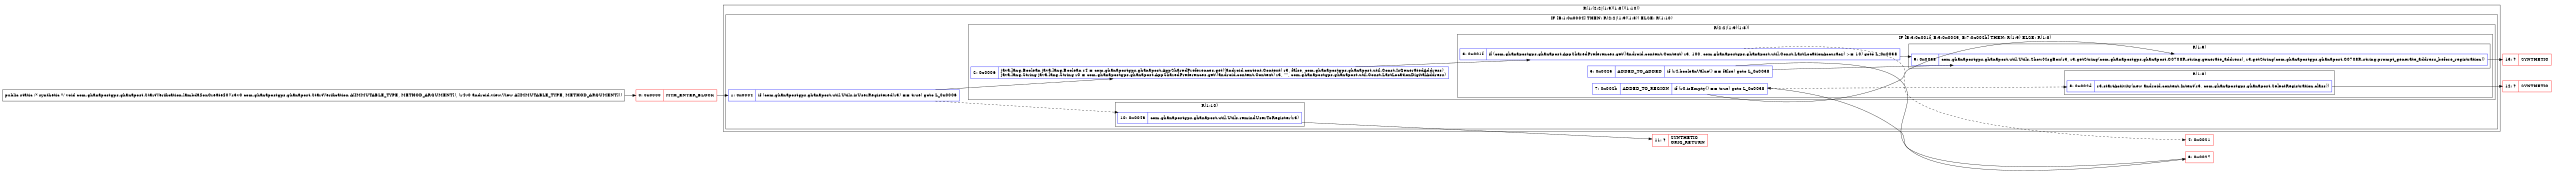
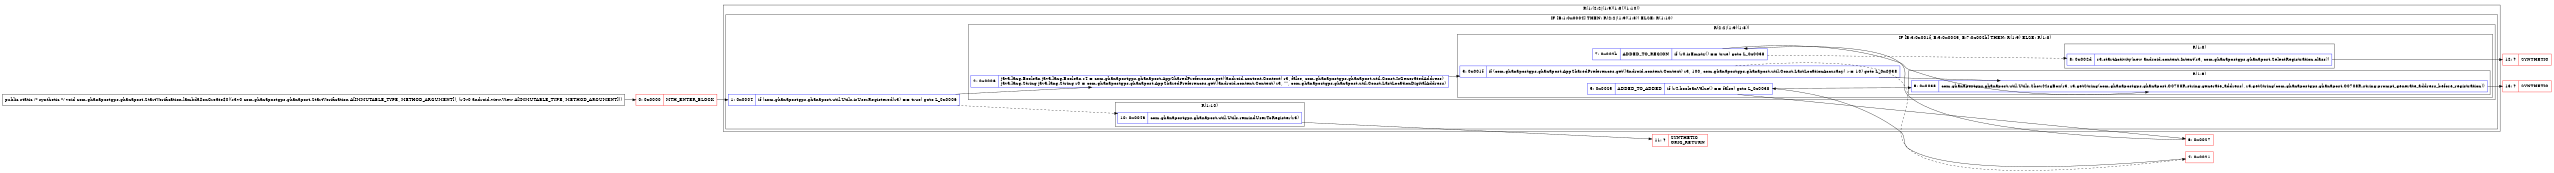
edge "4: 0x0021" -> "5: 0x0025": added
